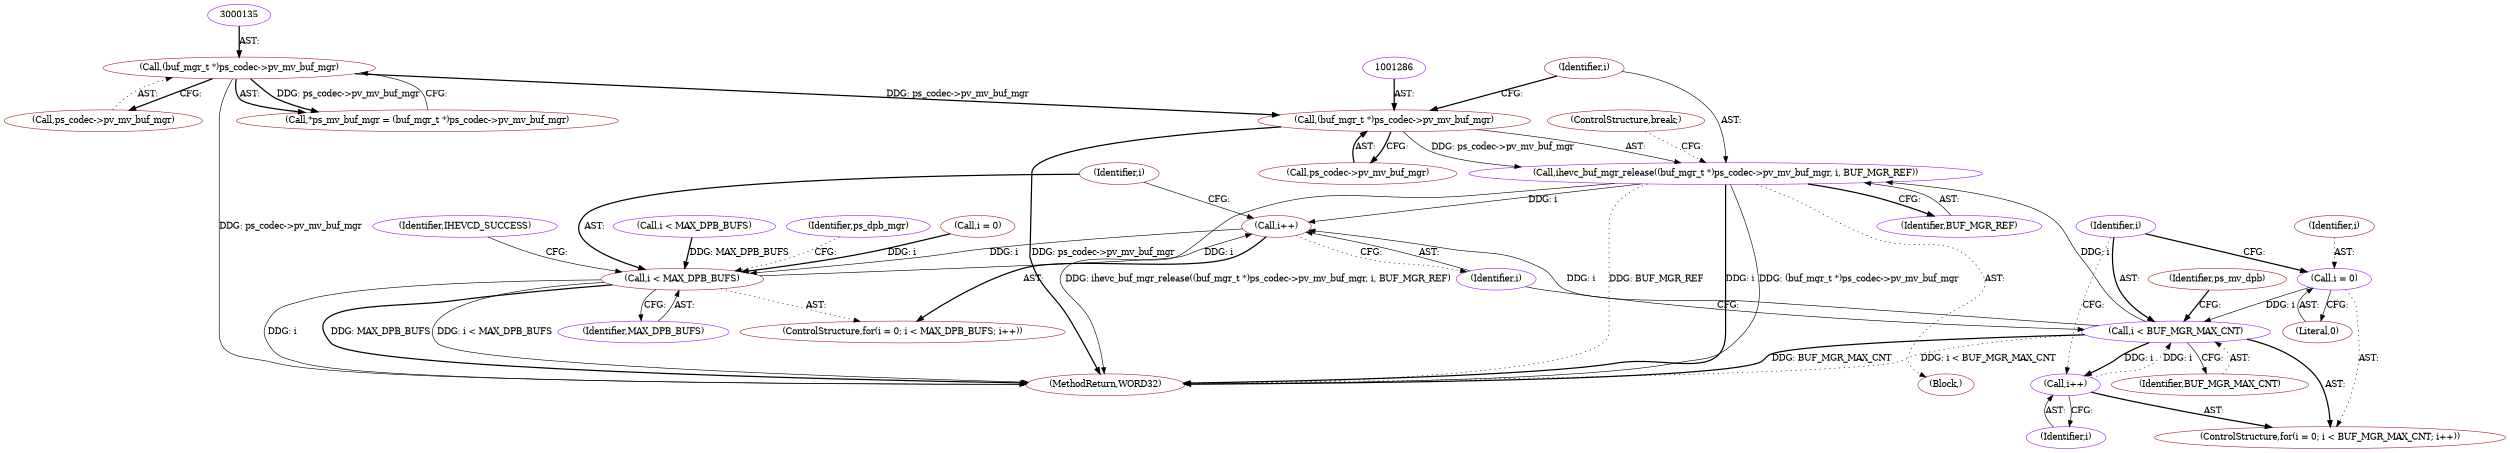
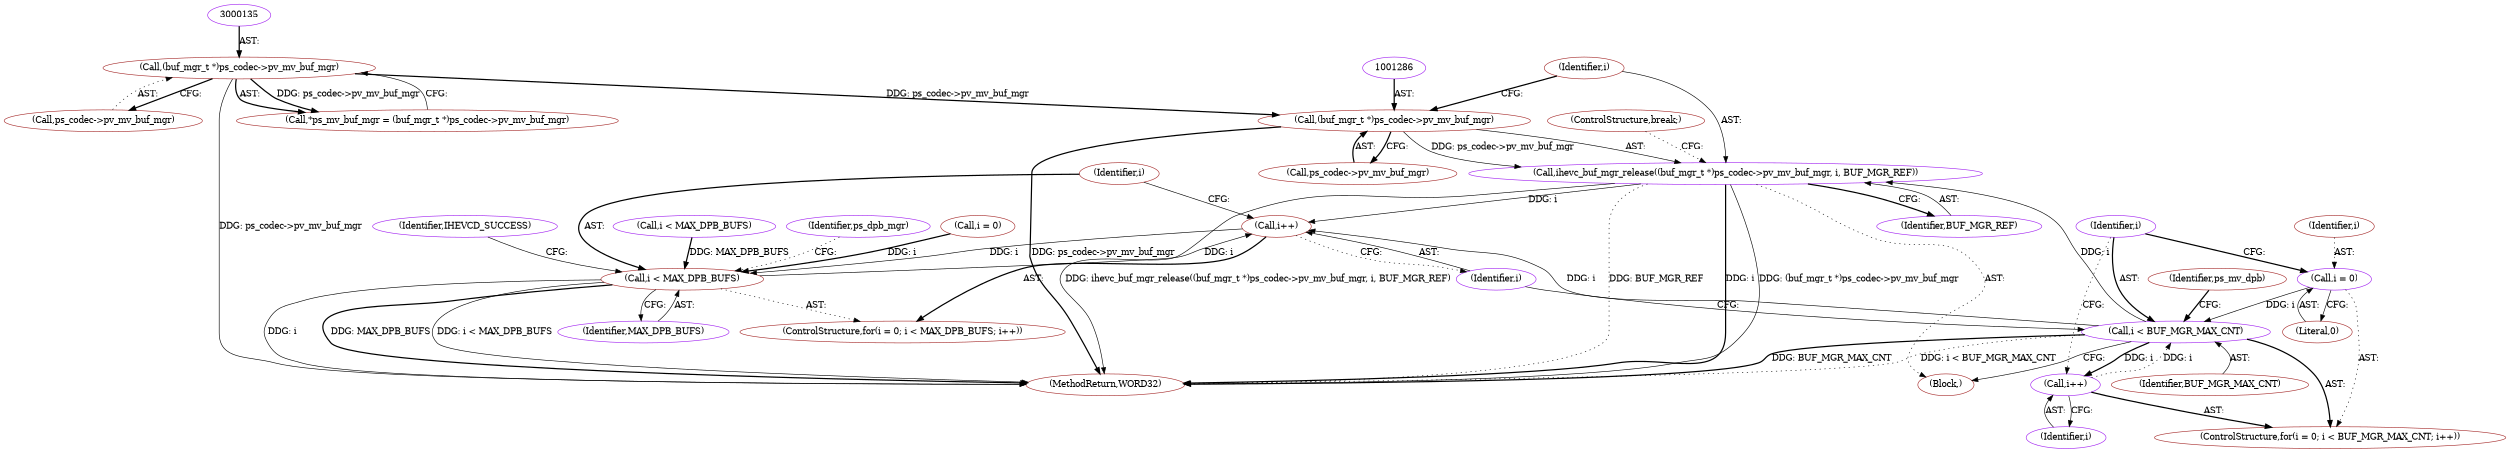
edge "(Call,i < BUF_MGR_MAX_CNT)" -> "(Identifier,BUF_MGR_MAX_CNT)": now "(Call,i < BUF_MGR_MAX_CNT)" -> "(Block,)"
edge "(Identifier,BUF_MGR_MAX_CNT)" -> "(Call,i < BUF_MGR_MAX_CNT)": style dotted -> solid
